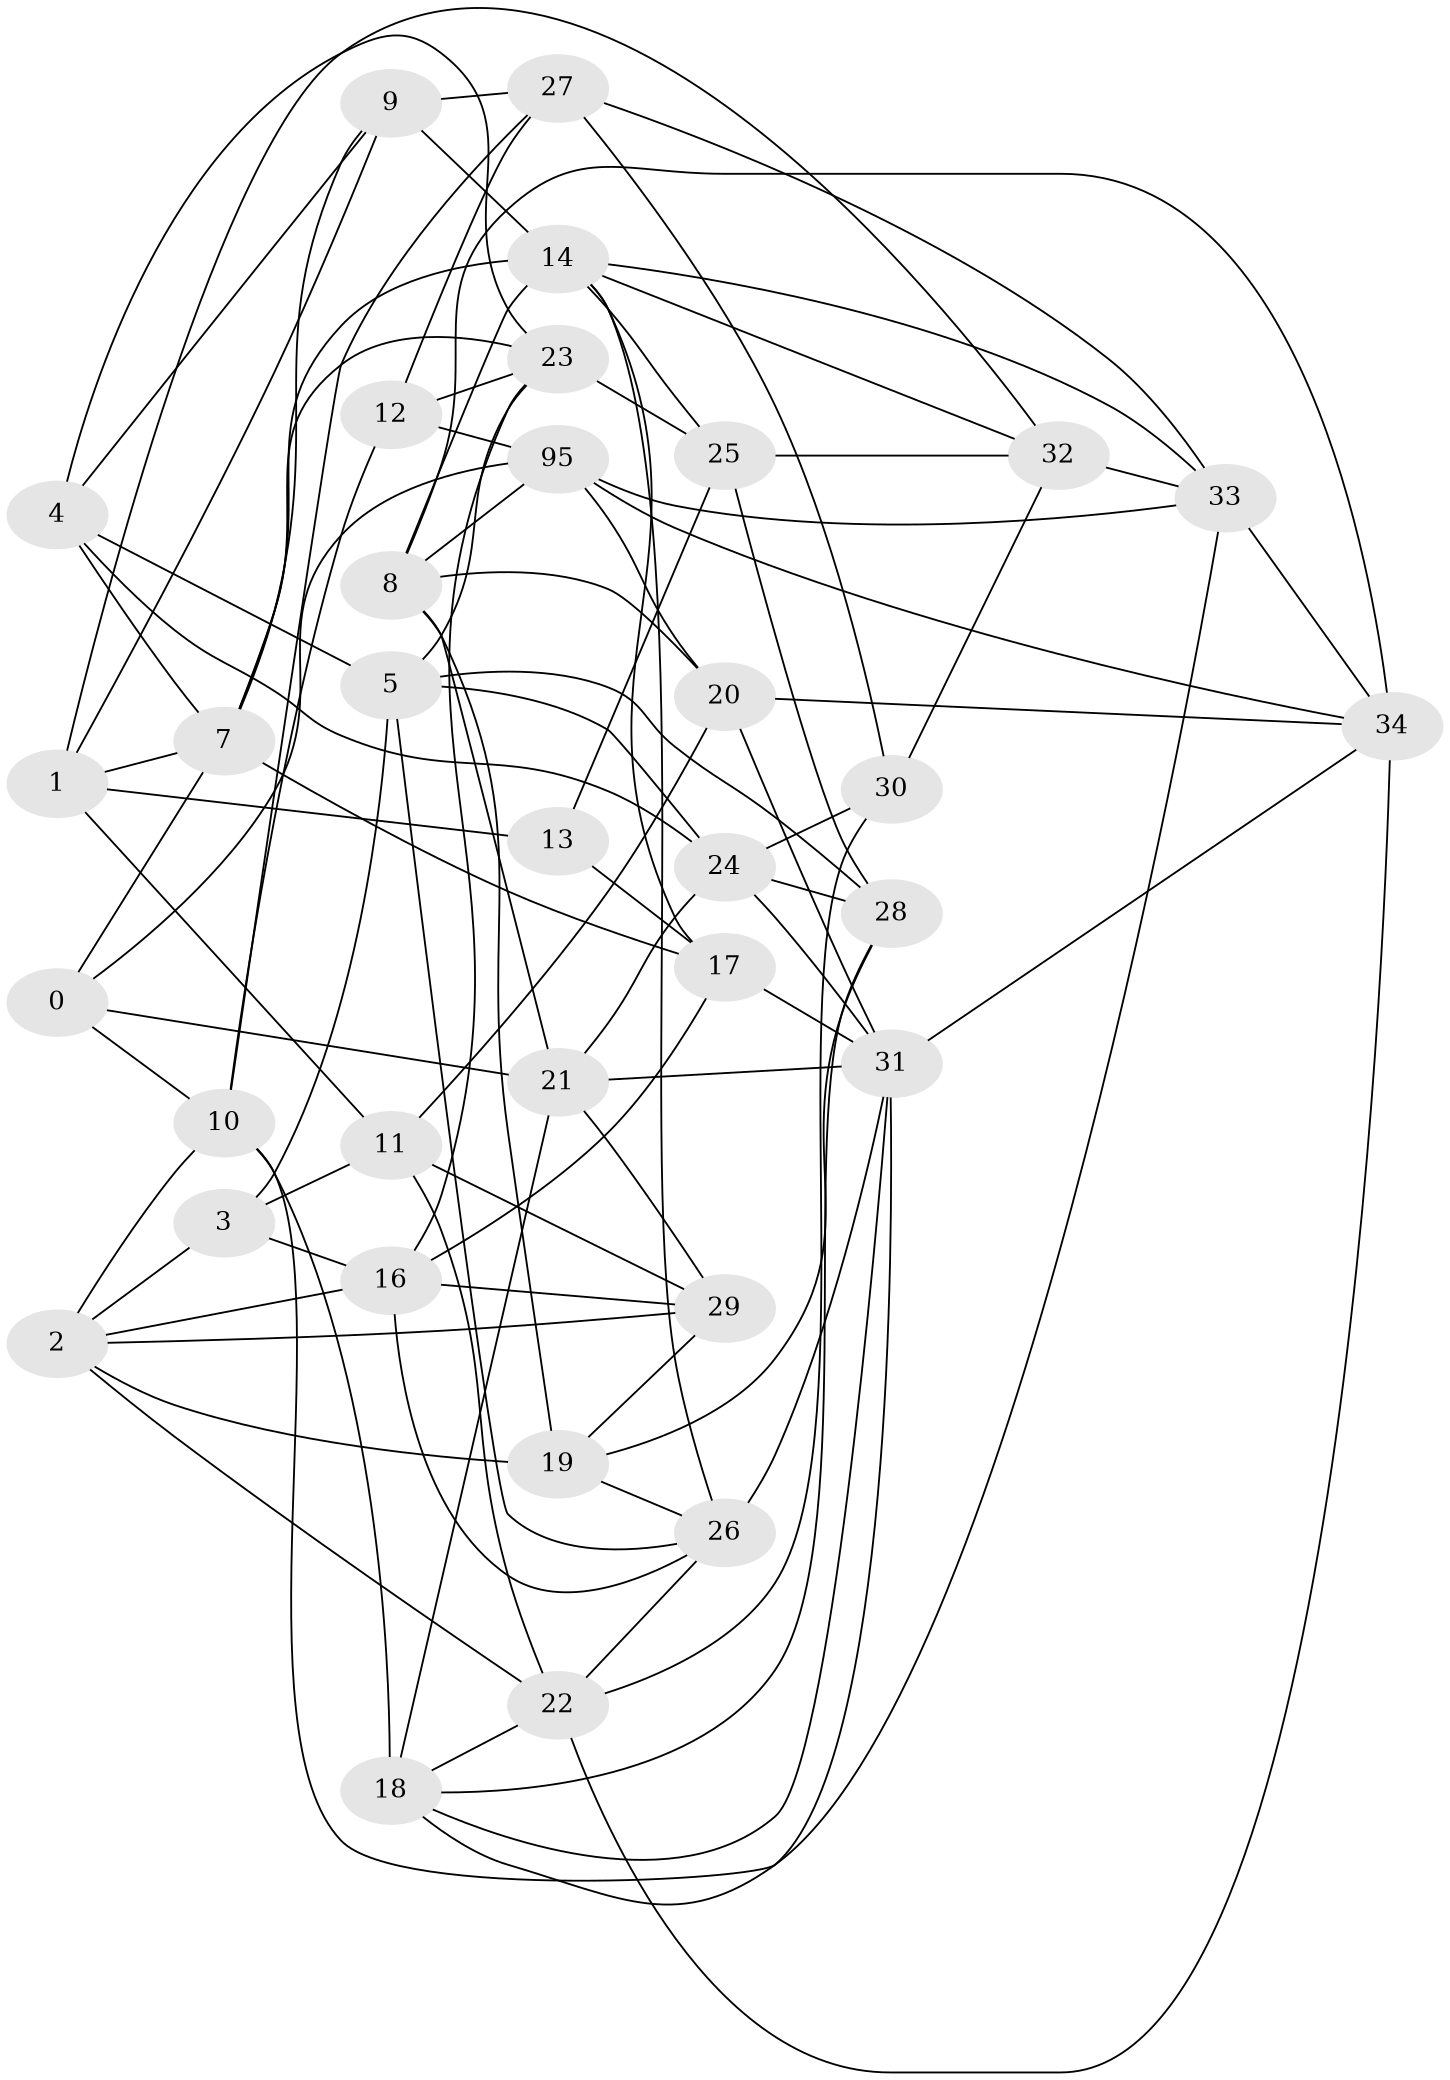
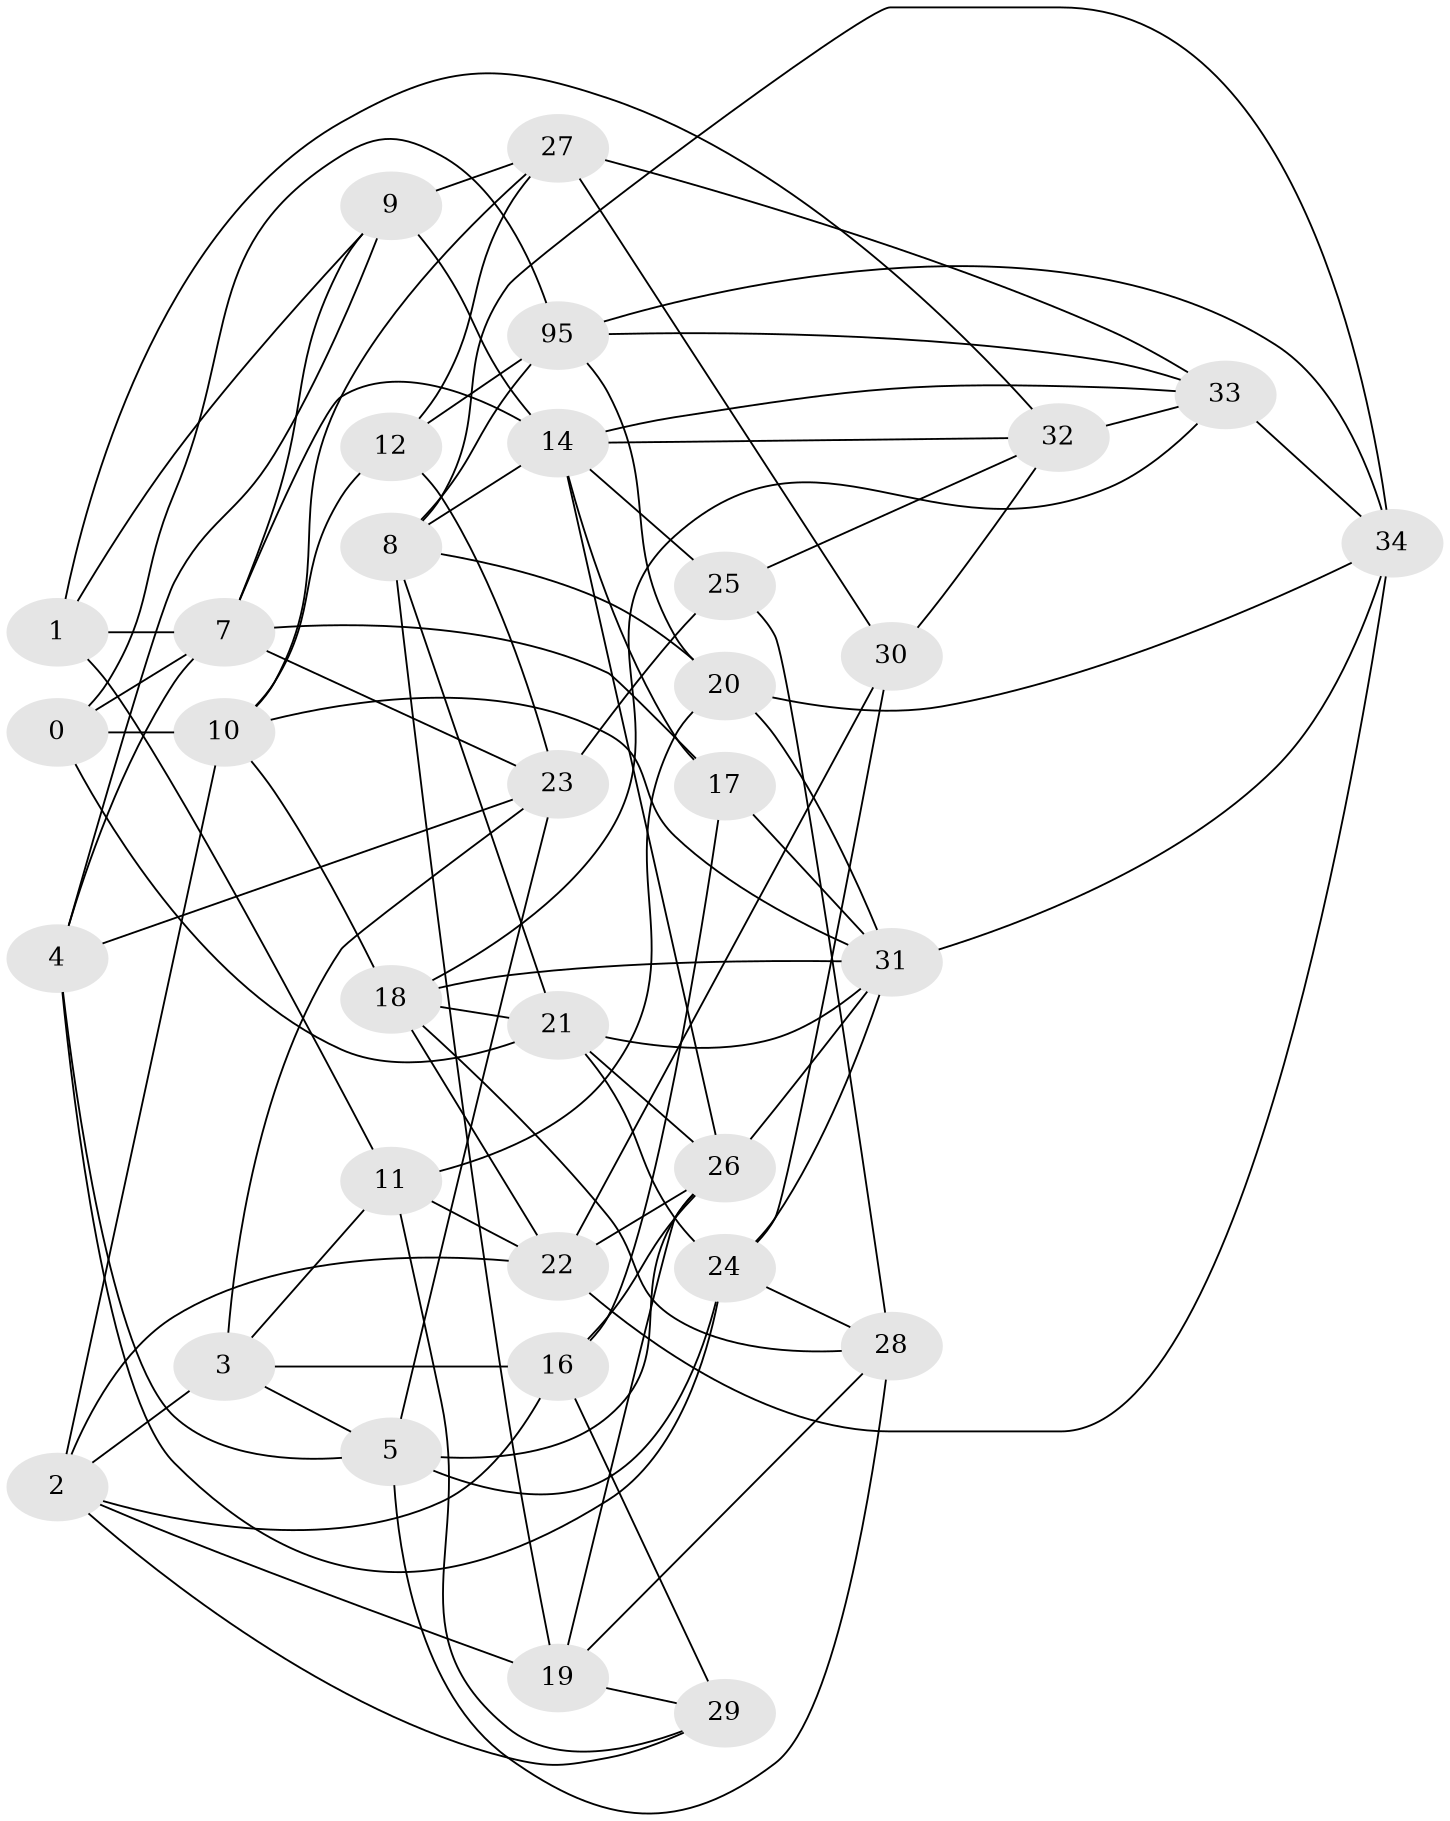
edge "23" -- "16": now "23" -- "3"
node "13": removed
edge "21" -- "29": now "21" -- "26"
